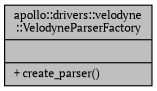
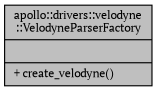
node "apollo::drivers::velodyne": text "+ create_parser()" -> "+ create_velodyne()"
